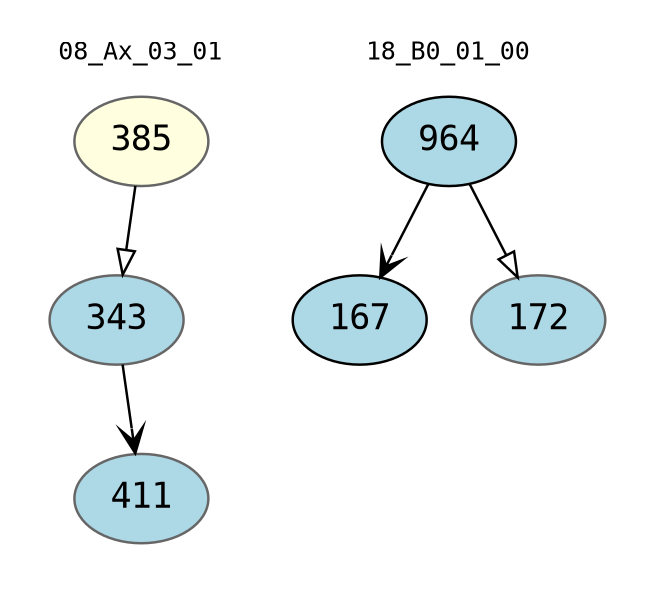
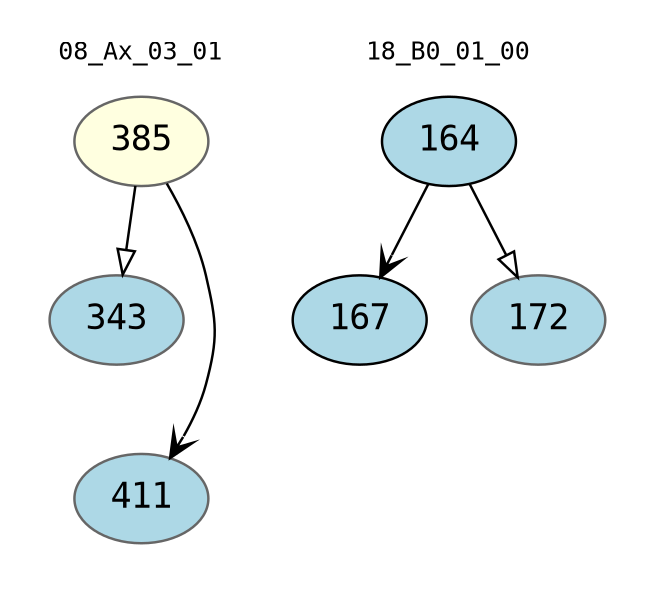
node "964": label "964" -> "164"
edge "343" -> "411": now "385" -> "411"
